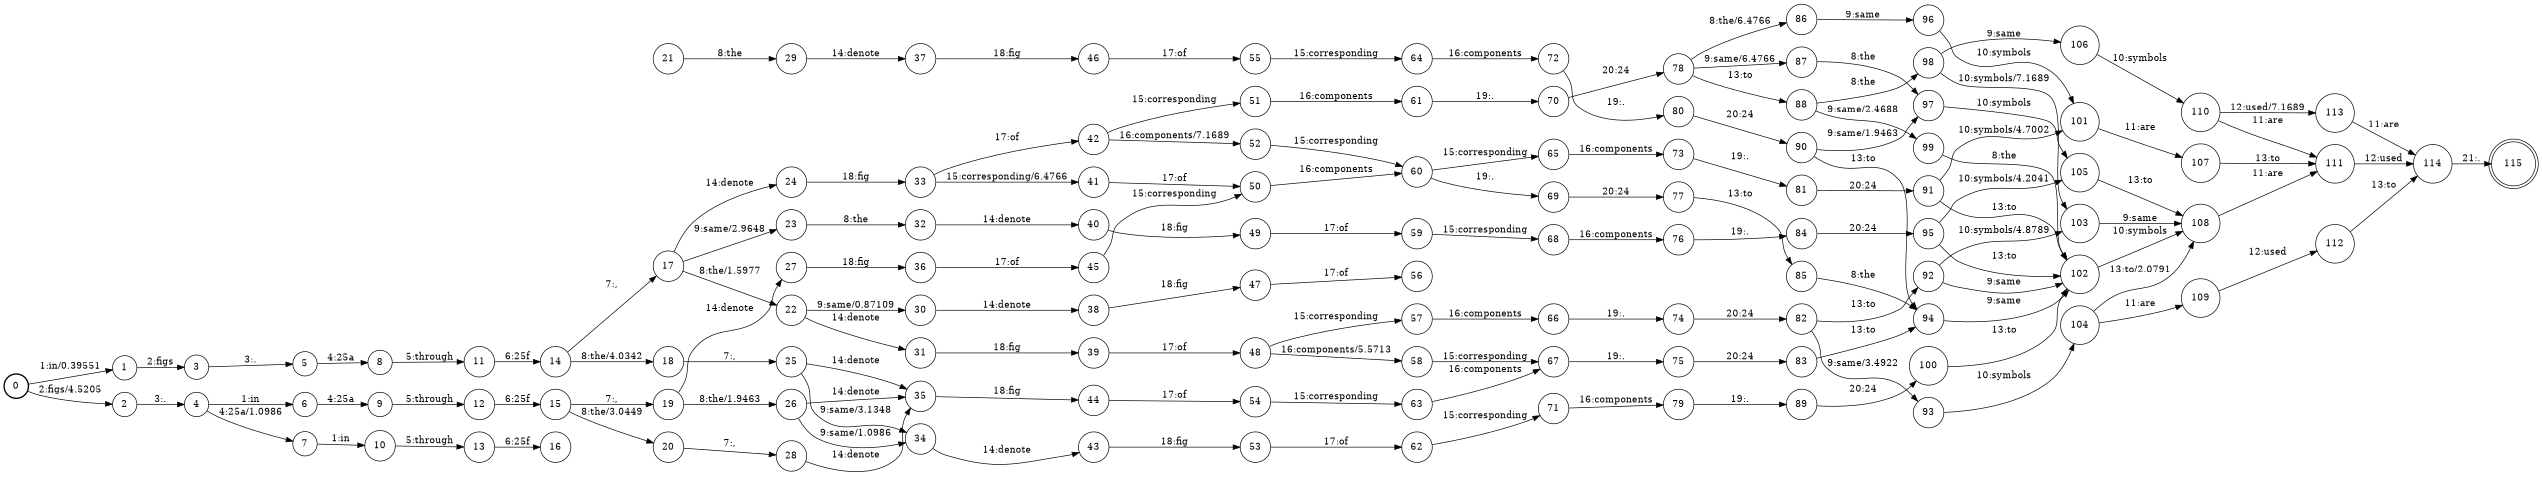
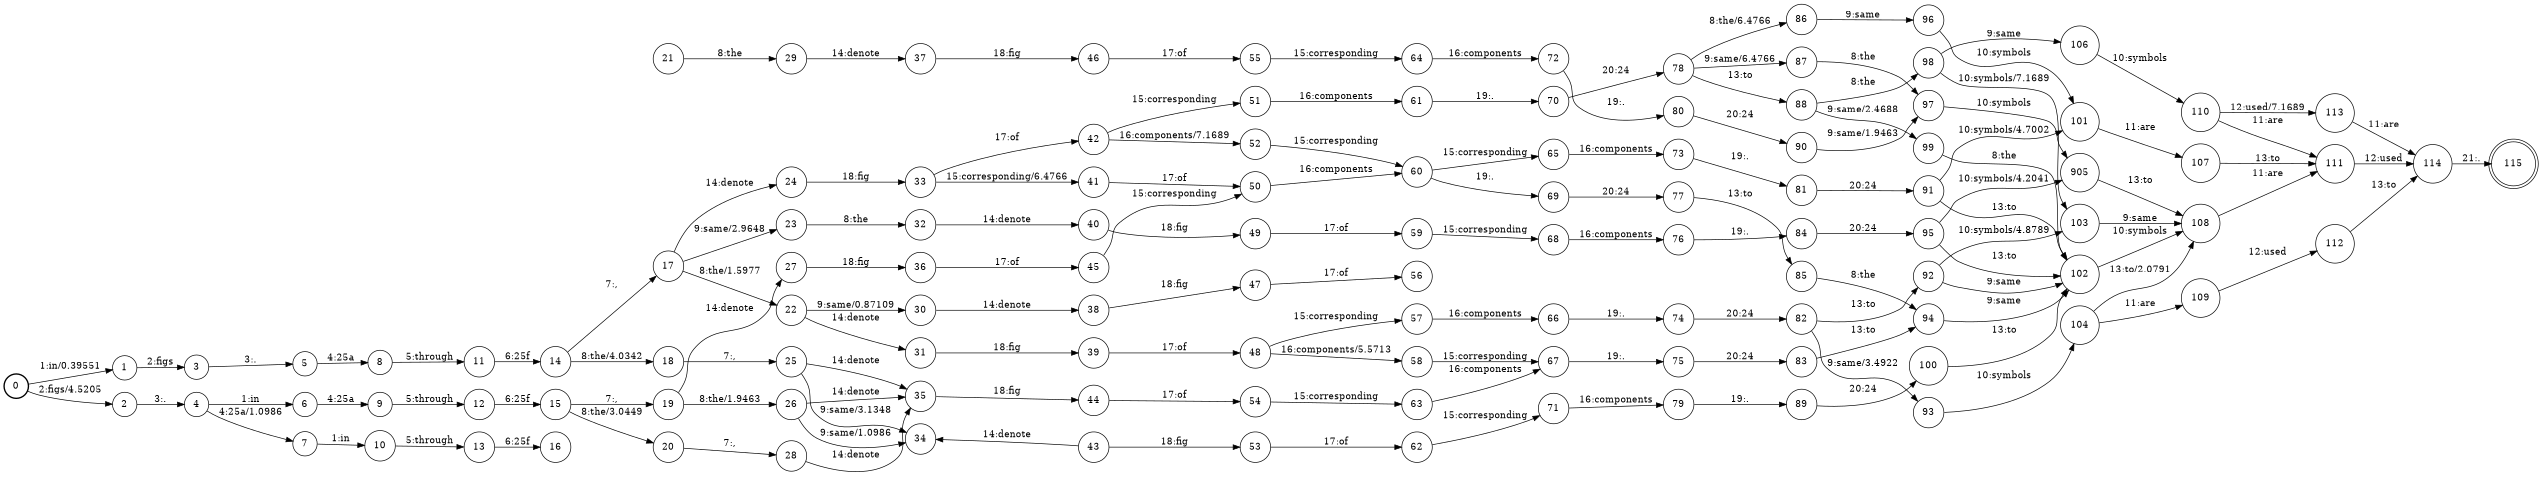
node "105": label "105" -> "905"
edge "90" -> "94": removed, label "13:to"
edge "34" -> "43": reversed
